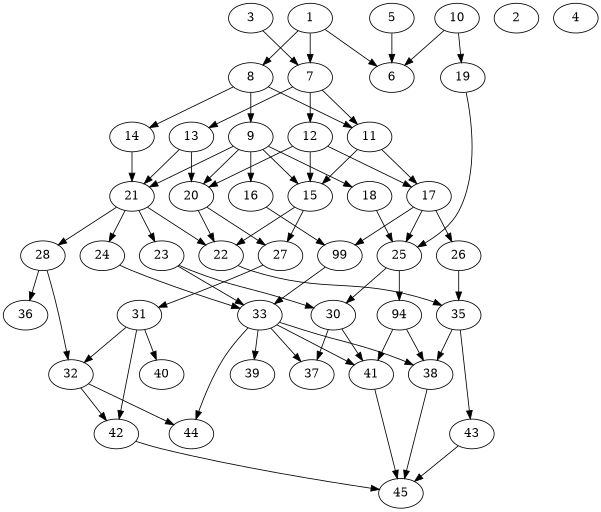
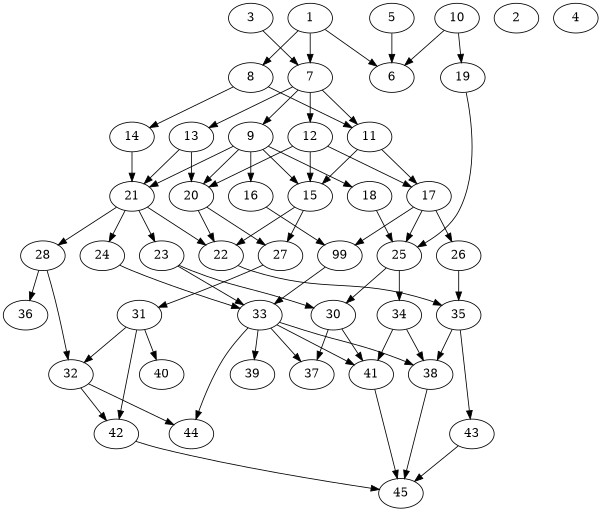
edge "8" -> "9": now "7" -> "9"
node "94": label "94" -> "34"
